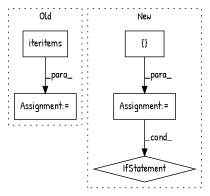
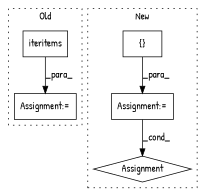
node "IfStatement": label "IfStatement" -> "Assignment"
